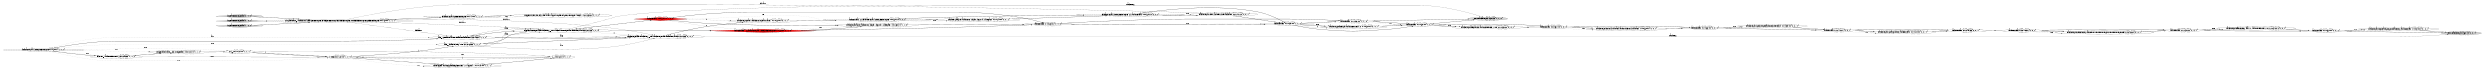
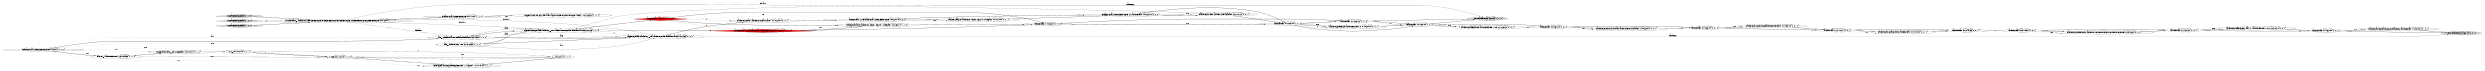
edge "i < terms@@@12@@@['1', '1', '1']" -> "value = builder.toString().trim()@@@16@@@['1', '1', '1']": removed
